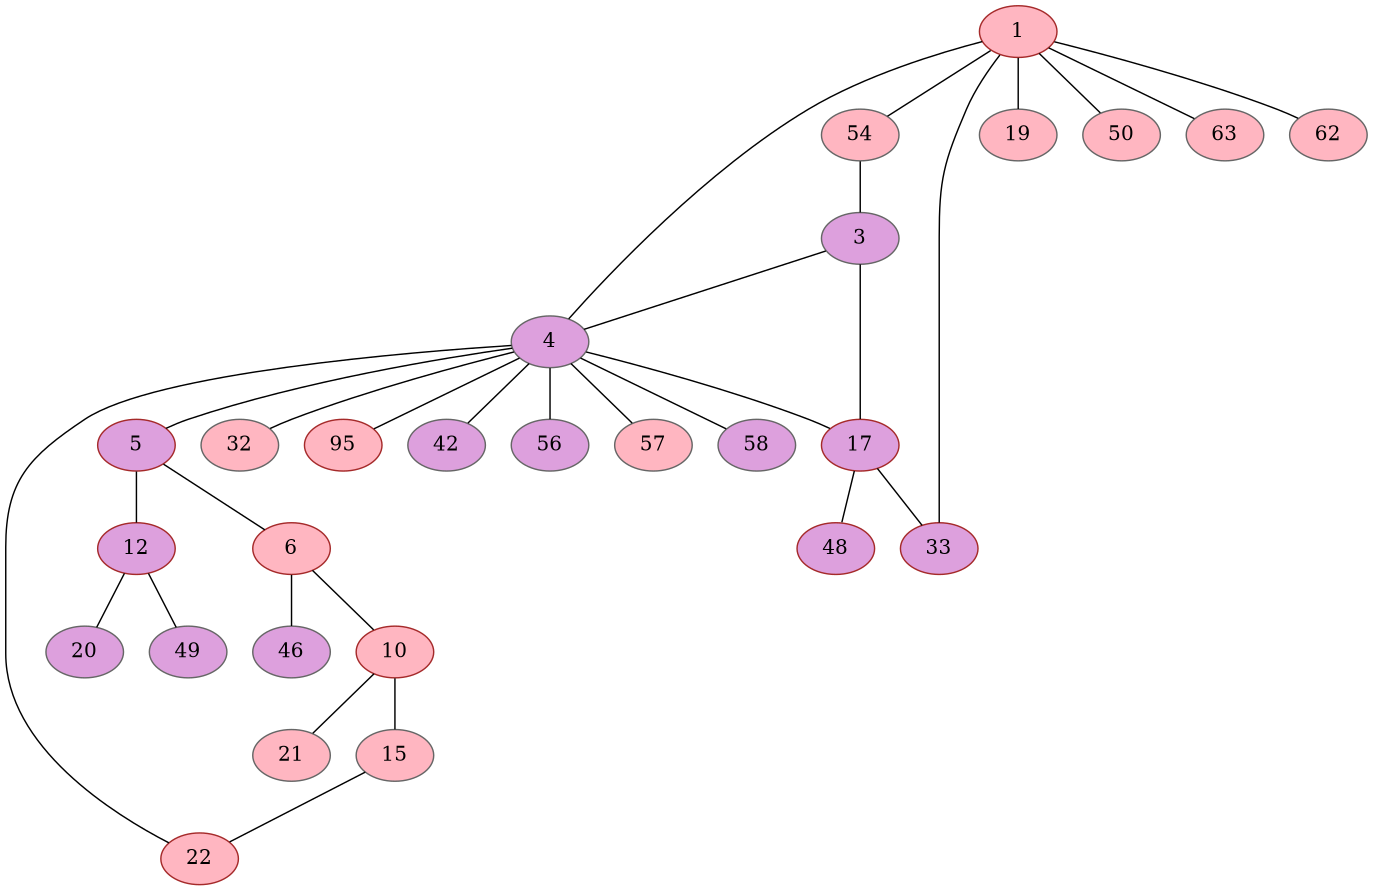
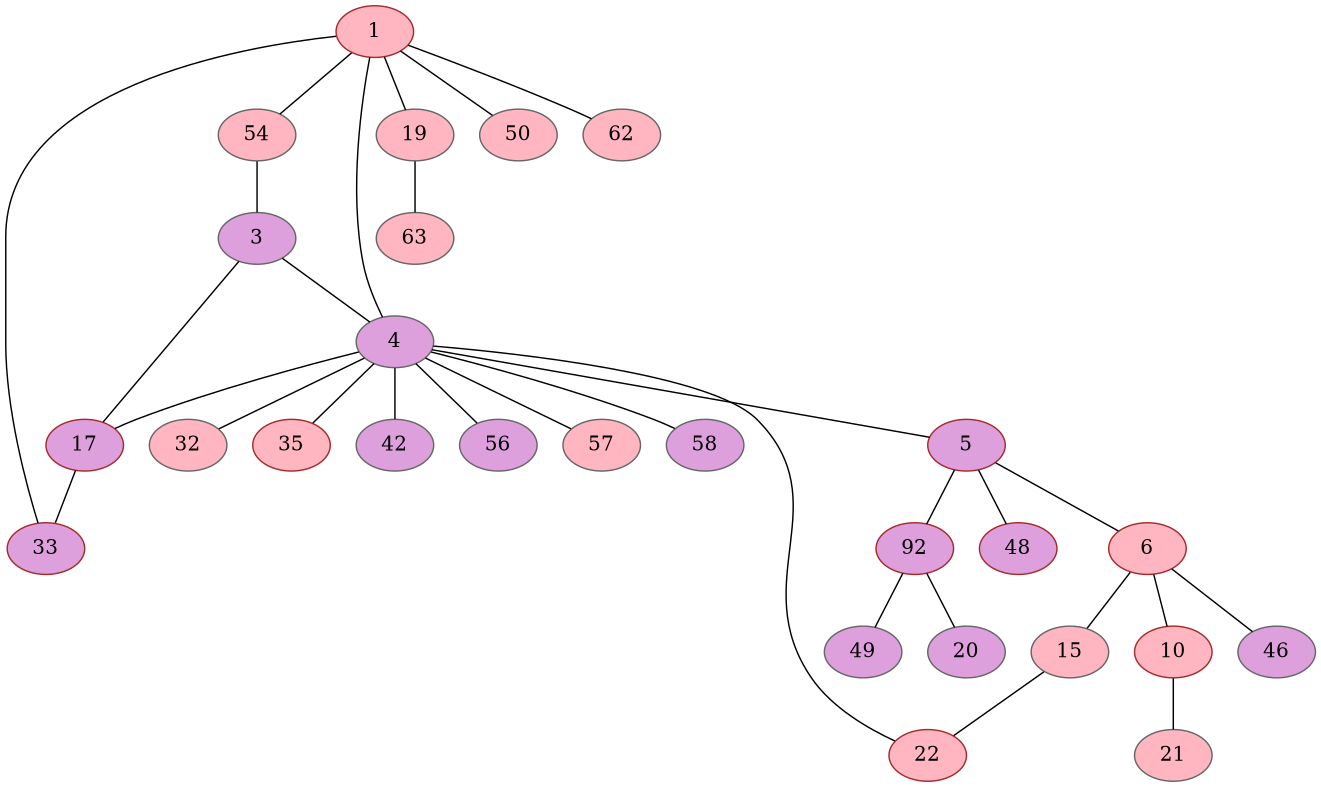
edge "1" -- "63": now "19" -- "63"
node "95": label "95" -> "35"
edge "17" -- "48": now "5" -- "48"
node "12": label "12" -> "92"
edge "10" -- "15": now "6" -- "15"
